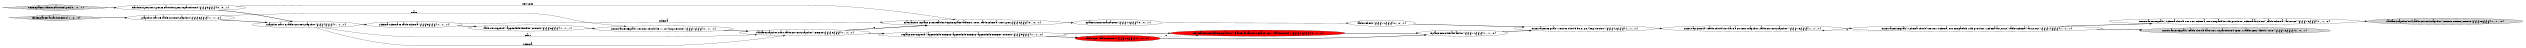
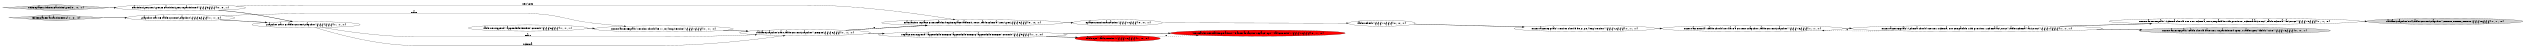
node "Schema schema = table.schema()@@@5@@@['1', '1', '1']": removed
node "replace.commitTransaction()@@@11@@@['1', '1', '0']": removed
